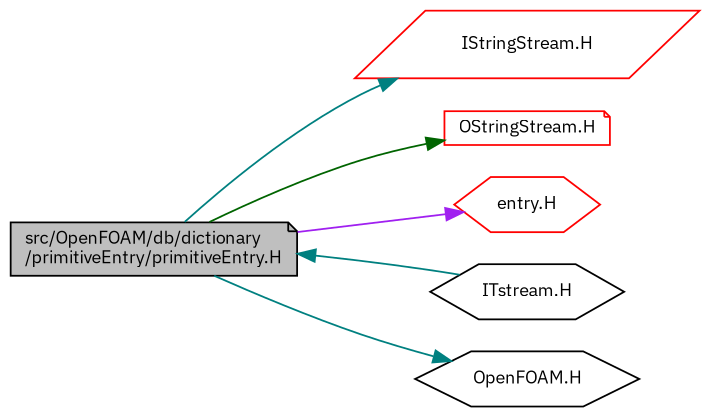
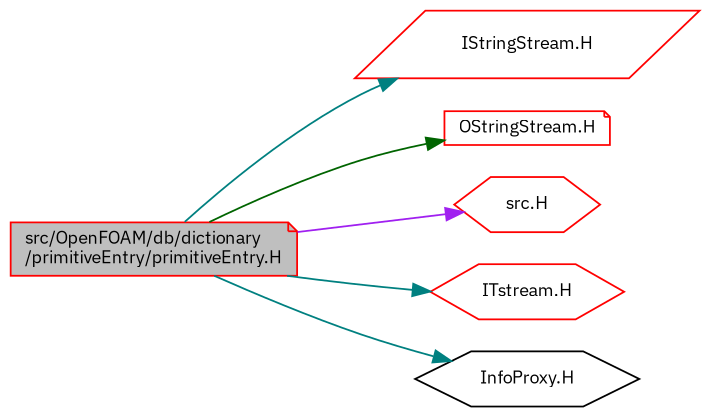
node "entry.H": label "entry.H" -> "src.H"
node "src/OpenFOAM/db/dictionary /primitiveEntry/primitiveEntry.H": color black -> red
edge "ITstream.H" -> "src/OpenFOAM/db/dictionary /primitiveEntry/primitiveEntry.H": reversed
node "ITstream.H": color black -> red
node "OpenFOAM.H": label "OpenFOAM.H" -> "InfoProxy.H"
